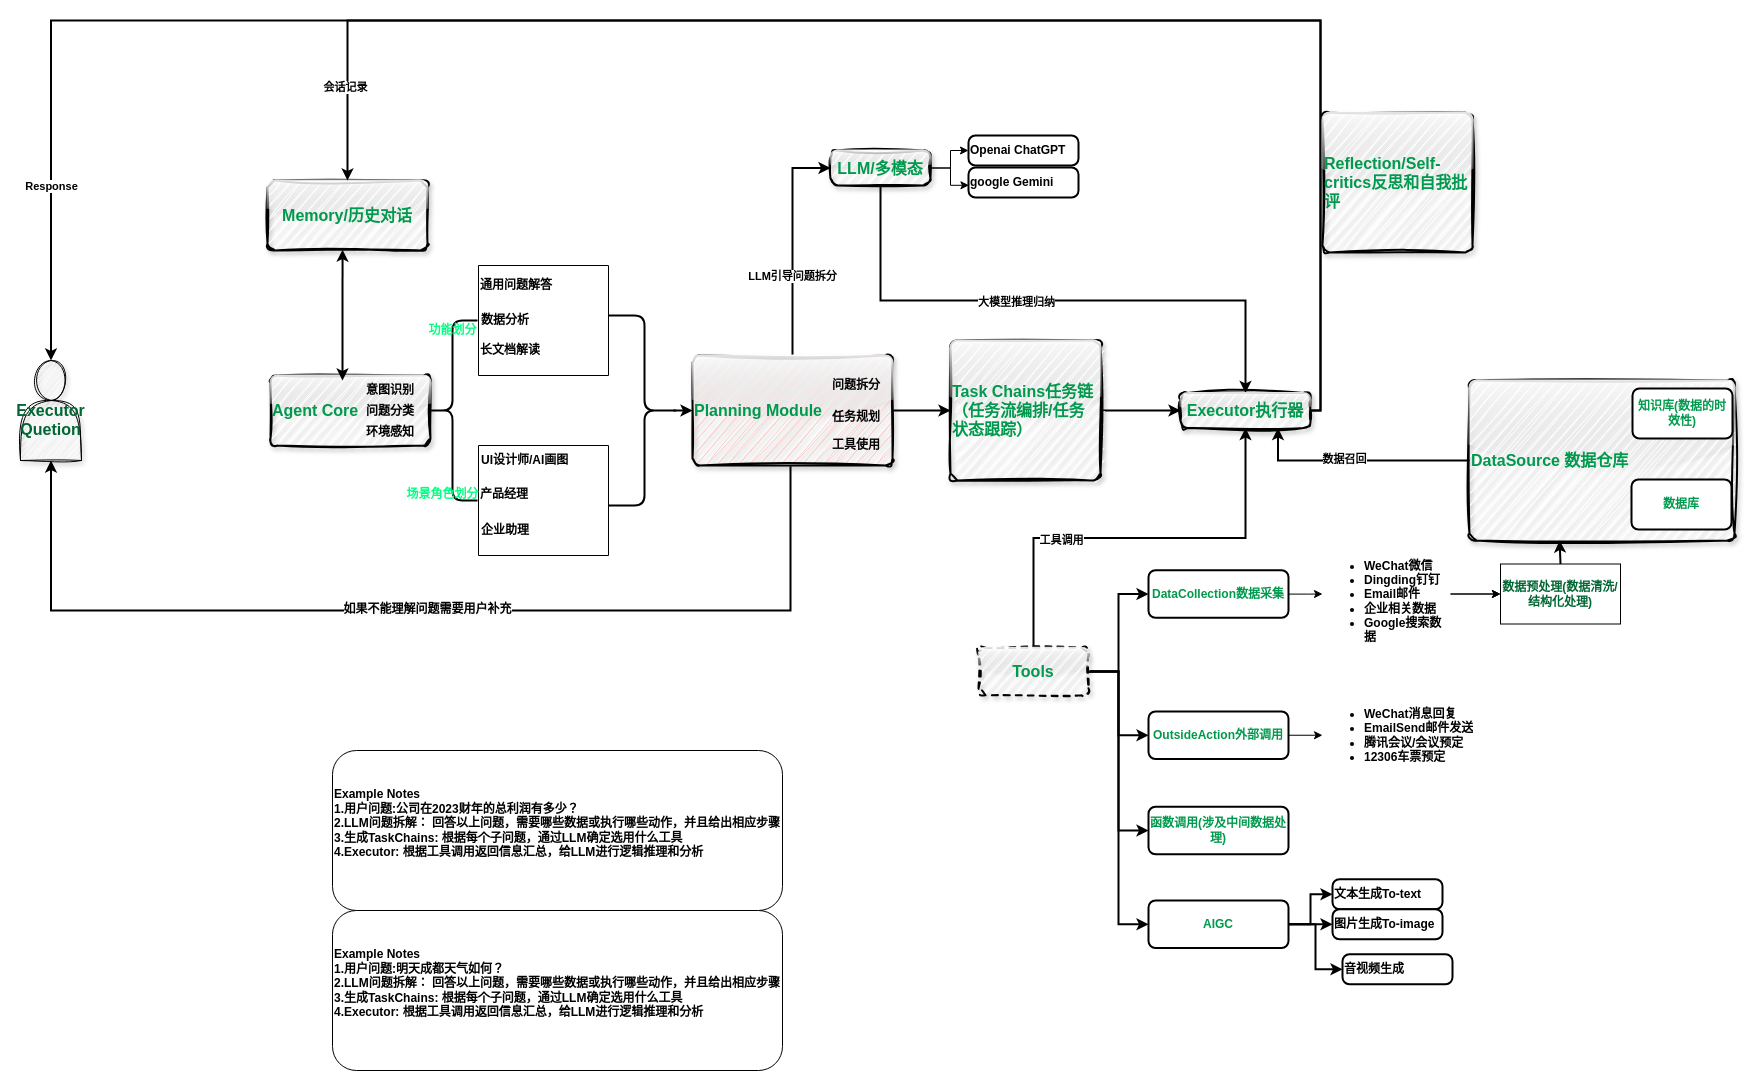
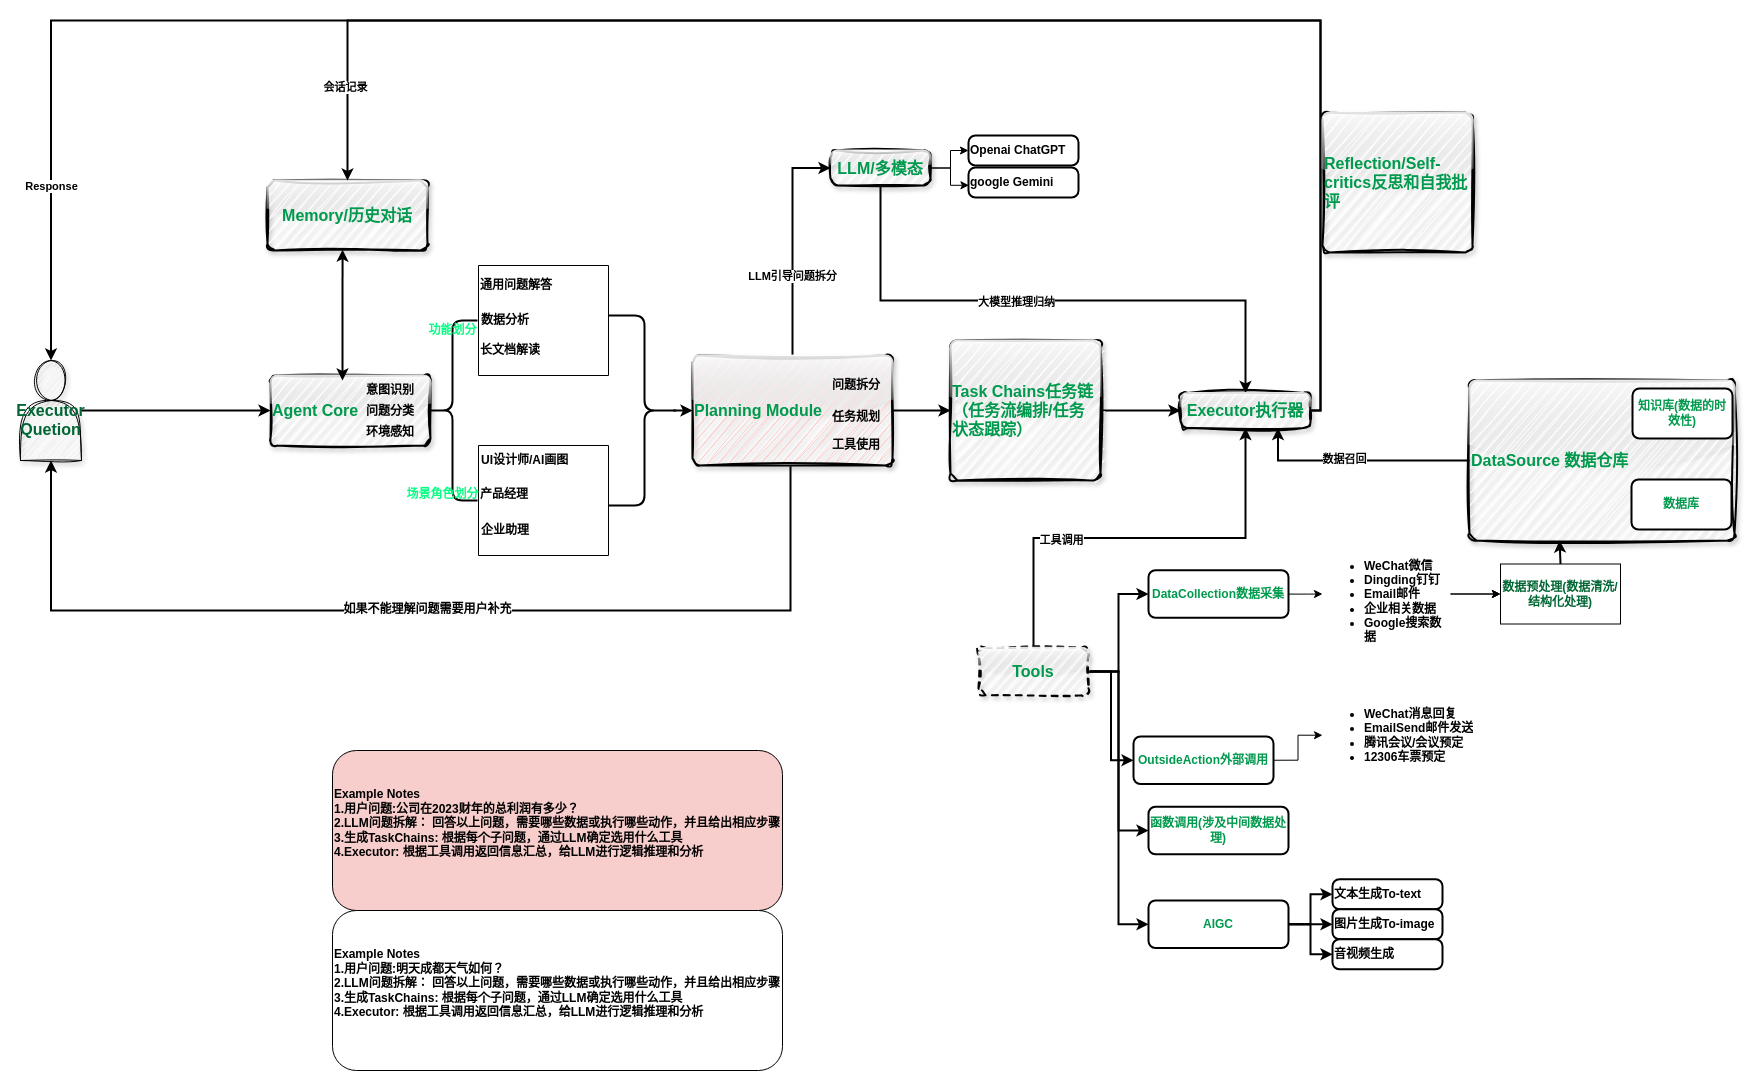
edge "Executor Quetion" -> "Agent Core": added
node "OutsideAction外部调用": moved (1219, 735) -> (1204, 760)
node "Example Notes 1.用户问题:公司在2023财年的总利润有多少？2.LLM问题拆解： 回答以上问题，需要哪些数据或执行哪些动作，并且给出相应步骤 3.生成TaskChains: 根据每个子问题，通过LLM确定选用什么工具 4.Executor: 根据工具调用返回信息汇总，给LLM进行逻辑推理和分析": fillcolor #ffffff -> #f8cecc
node "音视频生成": moved (1398, 969) -> (1388, 954)
